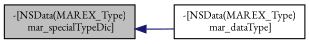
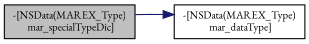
edge "-[NSData(MAREX_Type) mar_dataType]" -> "-[NSData(MAREX_Type) mar_specialTypeDic]": reversed
